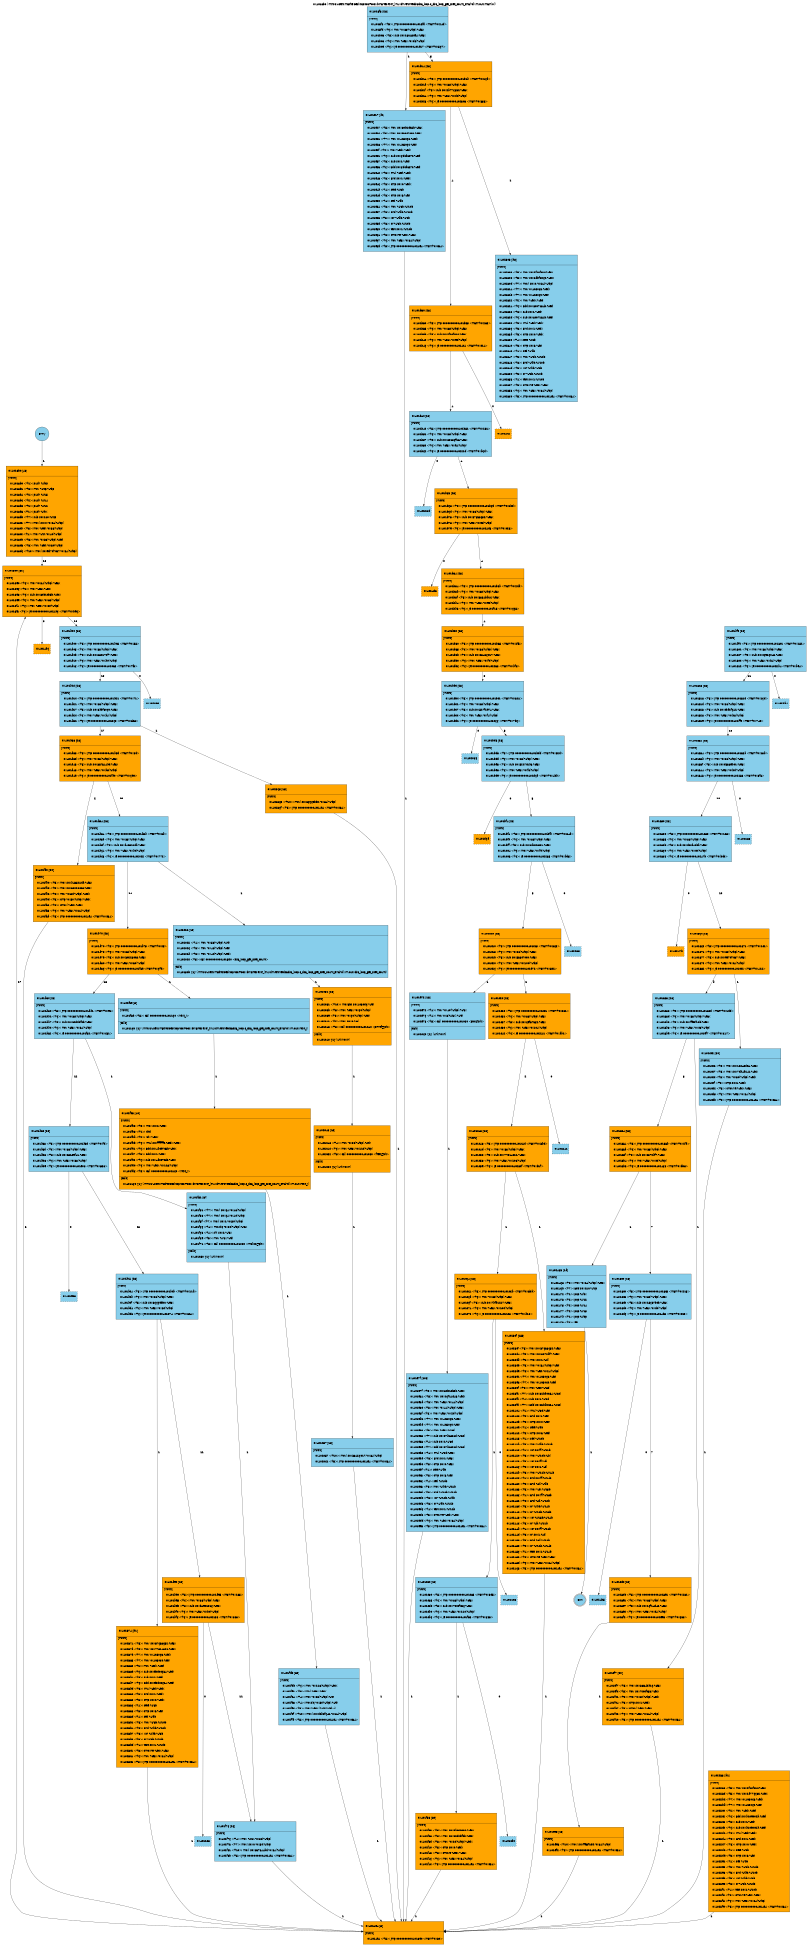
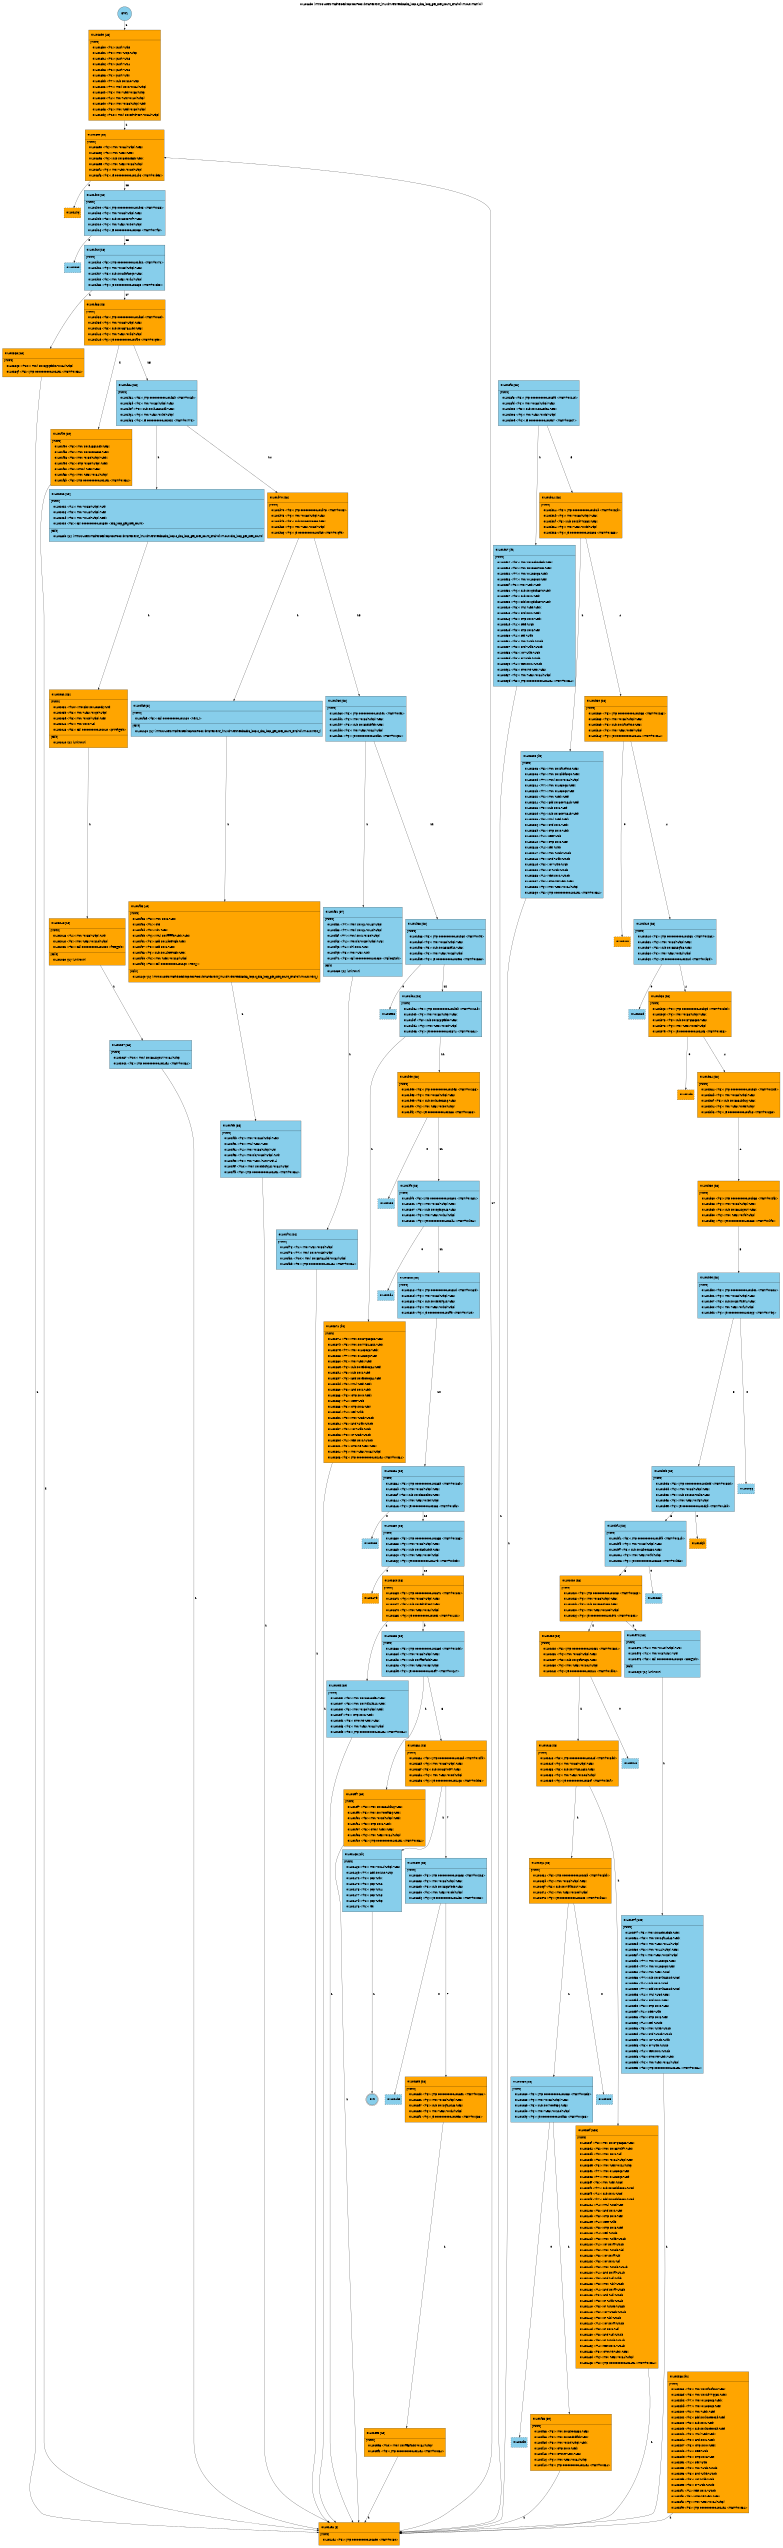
edge "0x4018b0 [48]" -> "0x4018e0 [32]": label " 18" -> " 1"
edge "0x4019e0 [28]" -> "0x401f76 [26]": now "0x4019e0 [28]" -> "0x4019fc [28]"
edge "0x402303 [98]" -> "0x4024e4 [5]": added, label "1"
